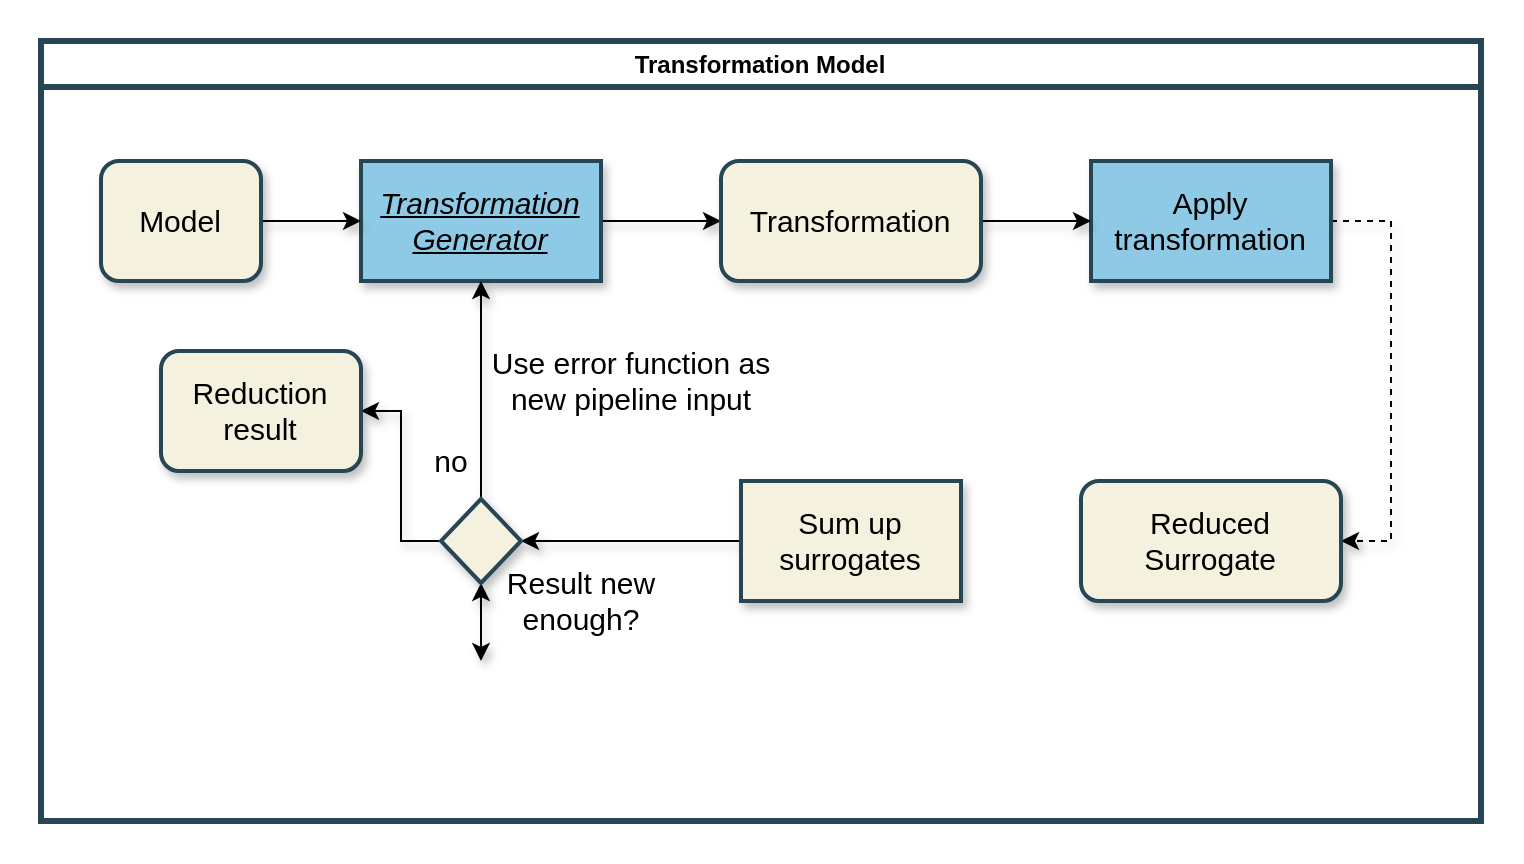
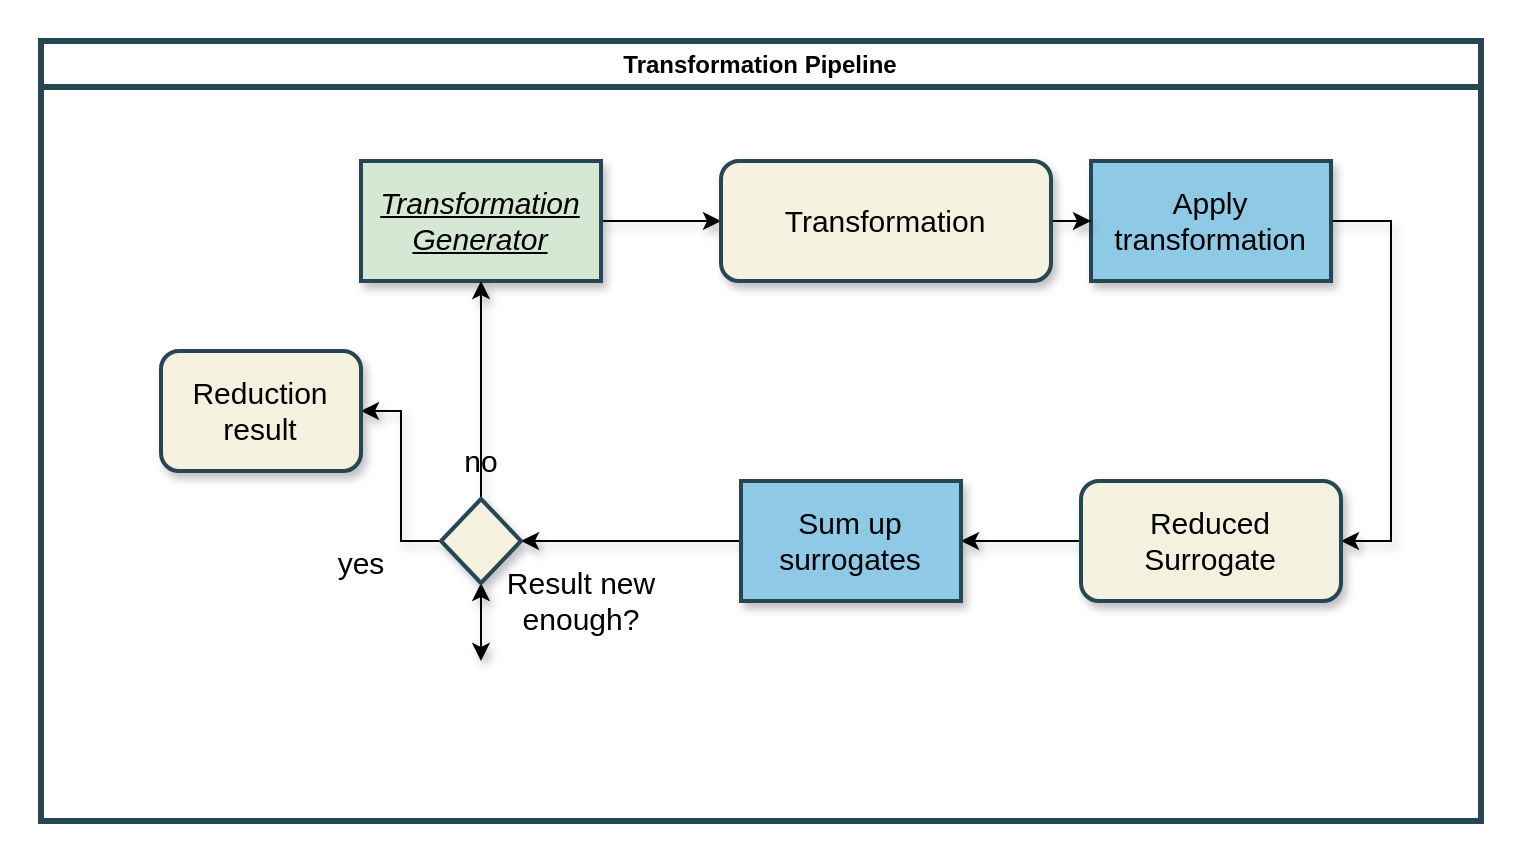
node "Transformation Model": label "Transformation Model" -> "Transformation Pipeline"
node "Model": removed
edge "Model" -> "Transformation Generator": removed
node "Transformation Generator": fillcolor #8ecae6 -> #d5e8d4
node "Transformation": size 260x120 -> 330x120
edge "Apply transformation" -> "Reduced Surrogate": style dashed -> solid
node "Use error function as new pipeline input": removed
node "no": moved (451, 461) -> (481, 461)
node "Sum upsurrogates": fillcolor #f4f1de -> #8ecae6
edge "Reduced Surrogate" -> "Sum upsurrogates": added
node "yes": added
